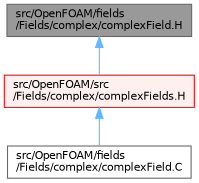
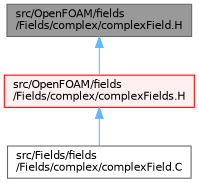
node "src/OpenFOAM/src /Fields/complex/complexFields.H": label "src/OpenFOAM/src /Fields/complex/complexFields.H" -> "src/OpenFOAM/fields /Fields/complex/complexFields.H"
node "src/OpenFOAM/fields /Fields/complex/complexField.C": label "src/OpenFOAM/fields /Fields/complex/complexField.C" -> "src/Fields/fields /Fields/complex/complexField.C"
